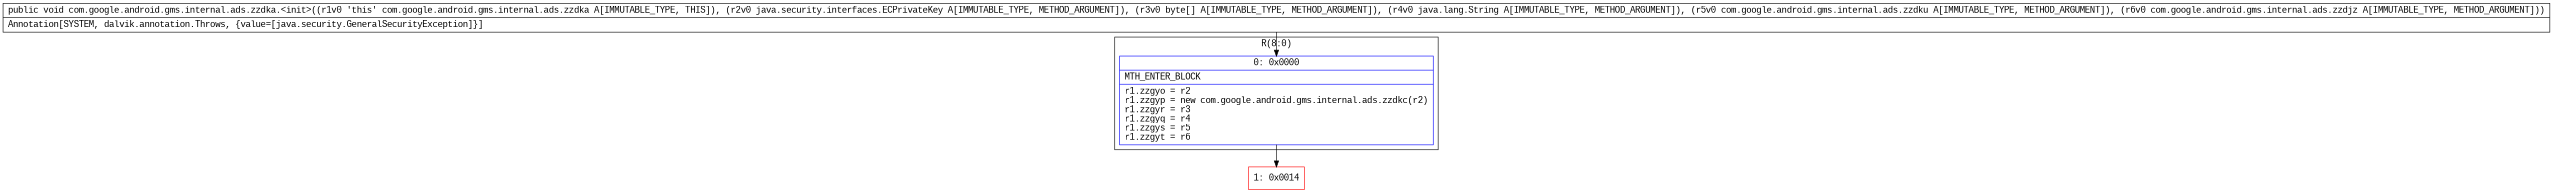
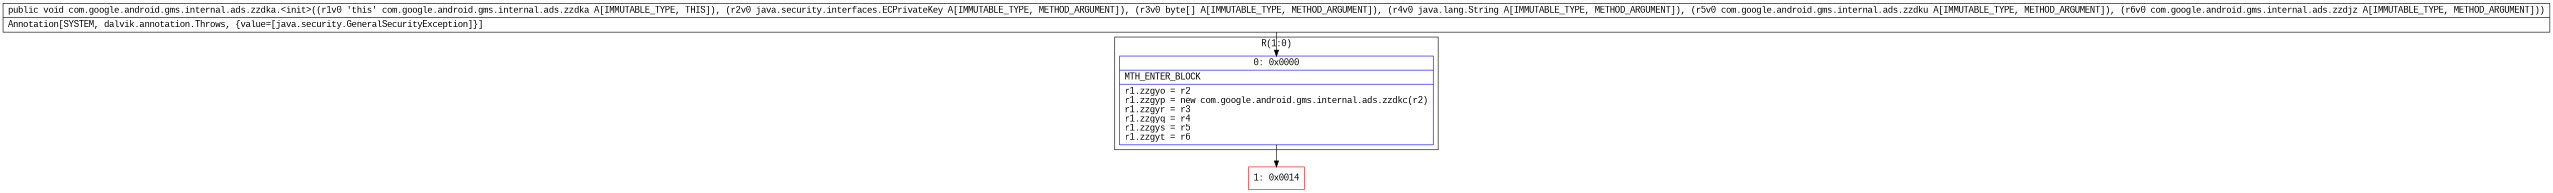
cluster "R(8:0)": label "R(8:0)" -> "R(1:0)"
